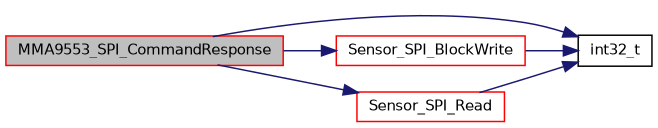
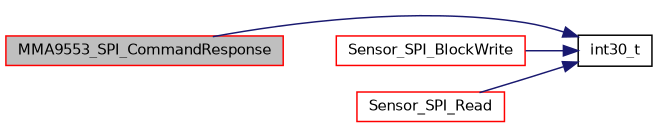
edge "MMA9553_SPI_CommandResponse" -> "Sensor_SPI_BlockWrite": removed
node "int32_t": label "int32_t" -> "int30_t"
edge "MMA9553_SPI_CommandResponse" -> "Sensor_SPI_Read": removed
